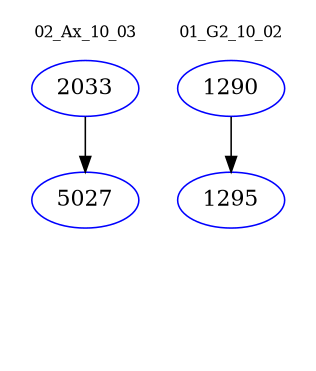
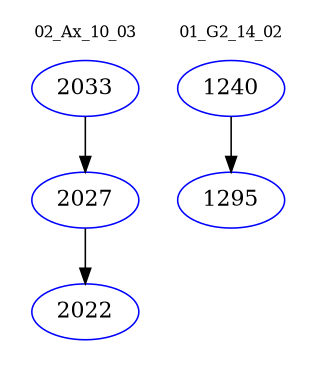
cluster "01_G2_10_02": label "01_G2_10_02" -> "01_G2_14_02"
node "1290": label "1290" -> "1240"
node "5027": label "5027" -> "2027"
node "2022": added
